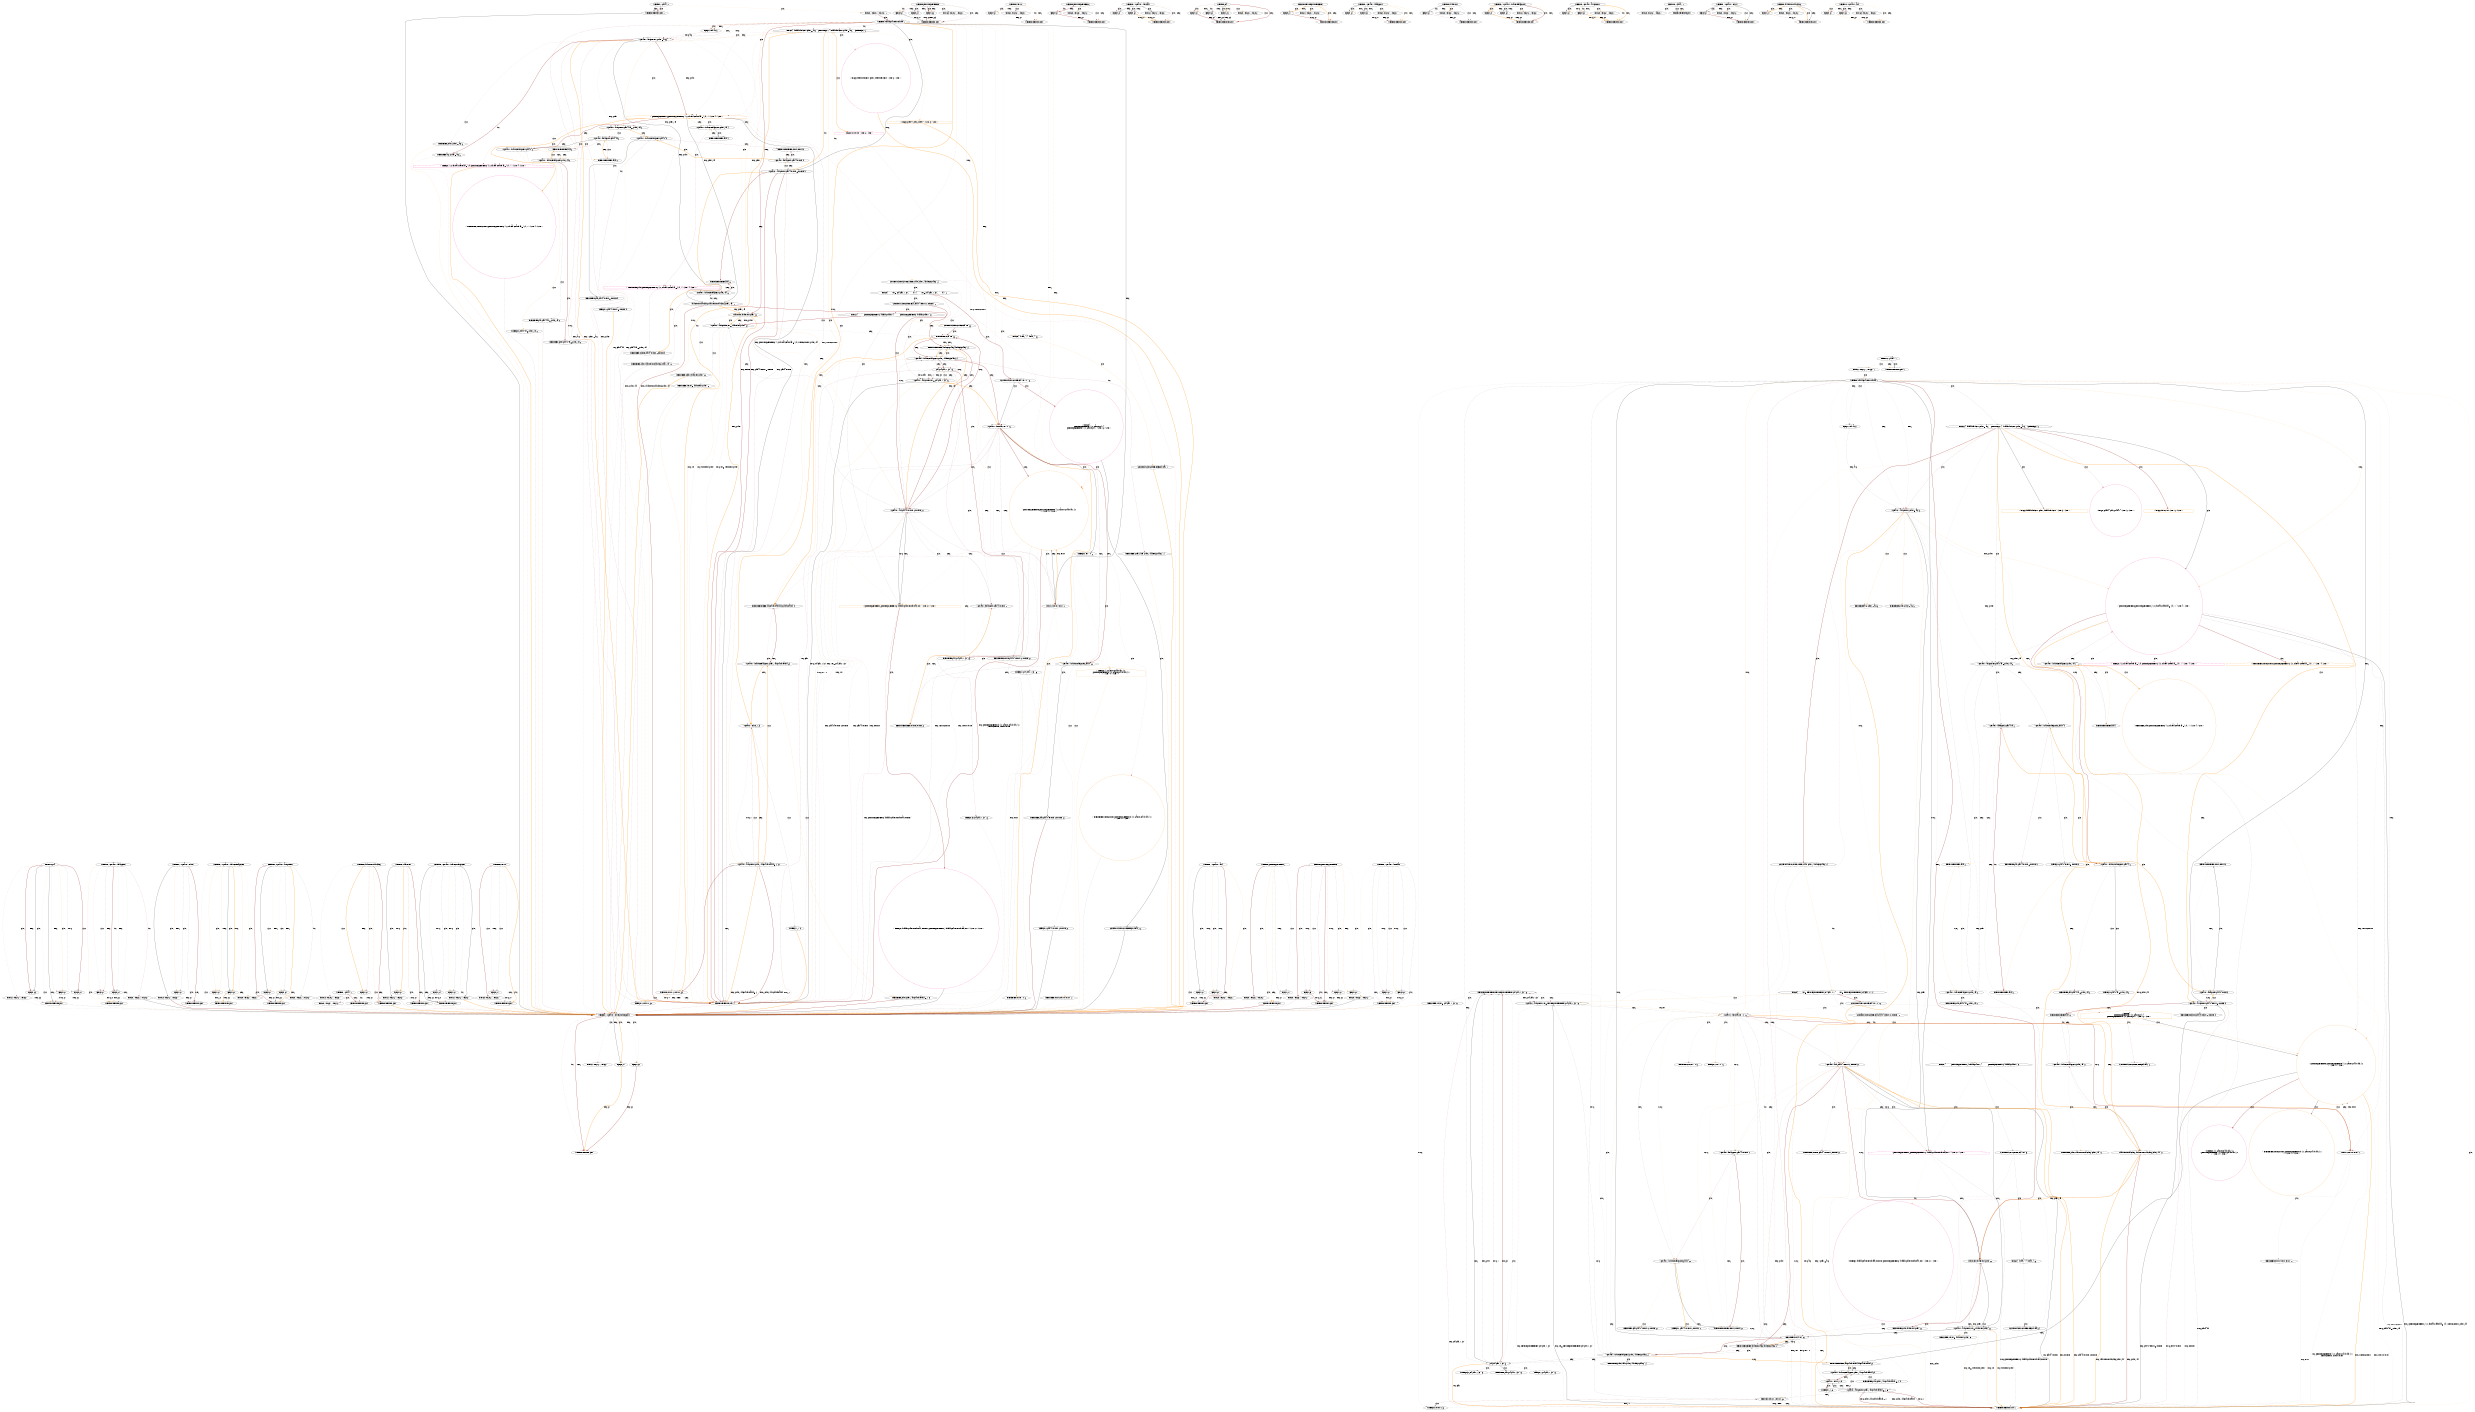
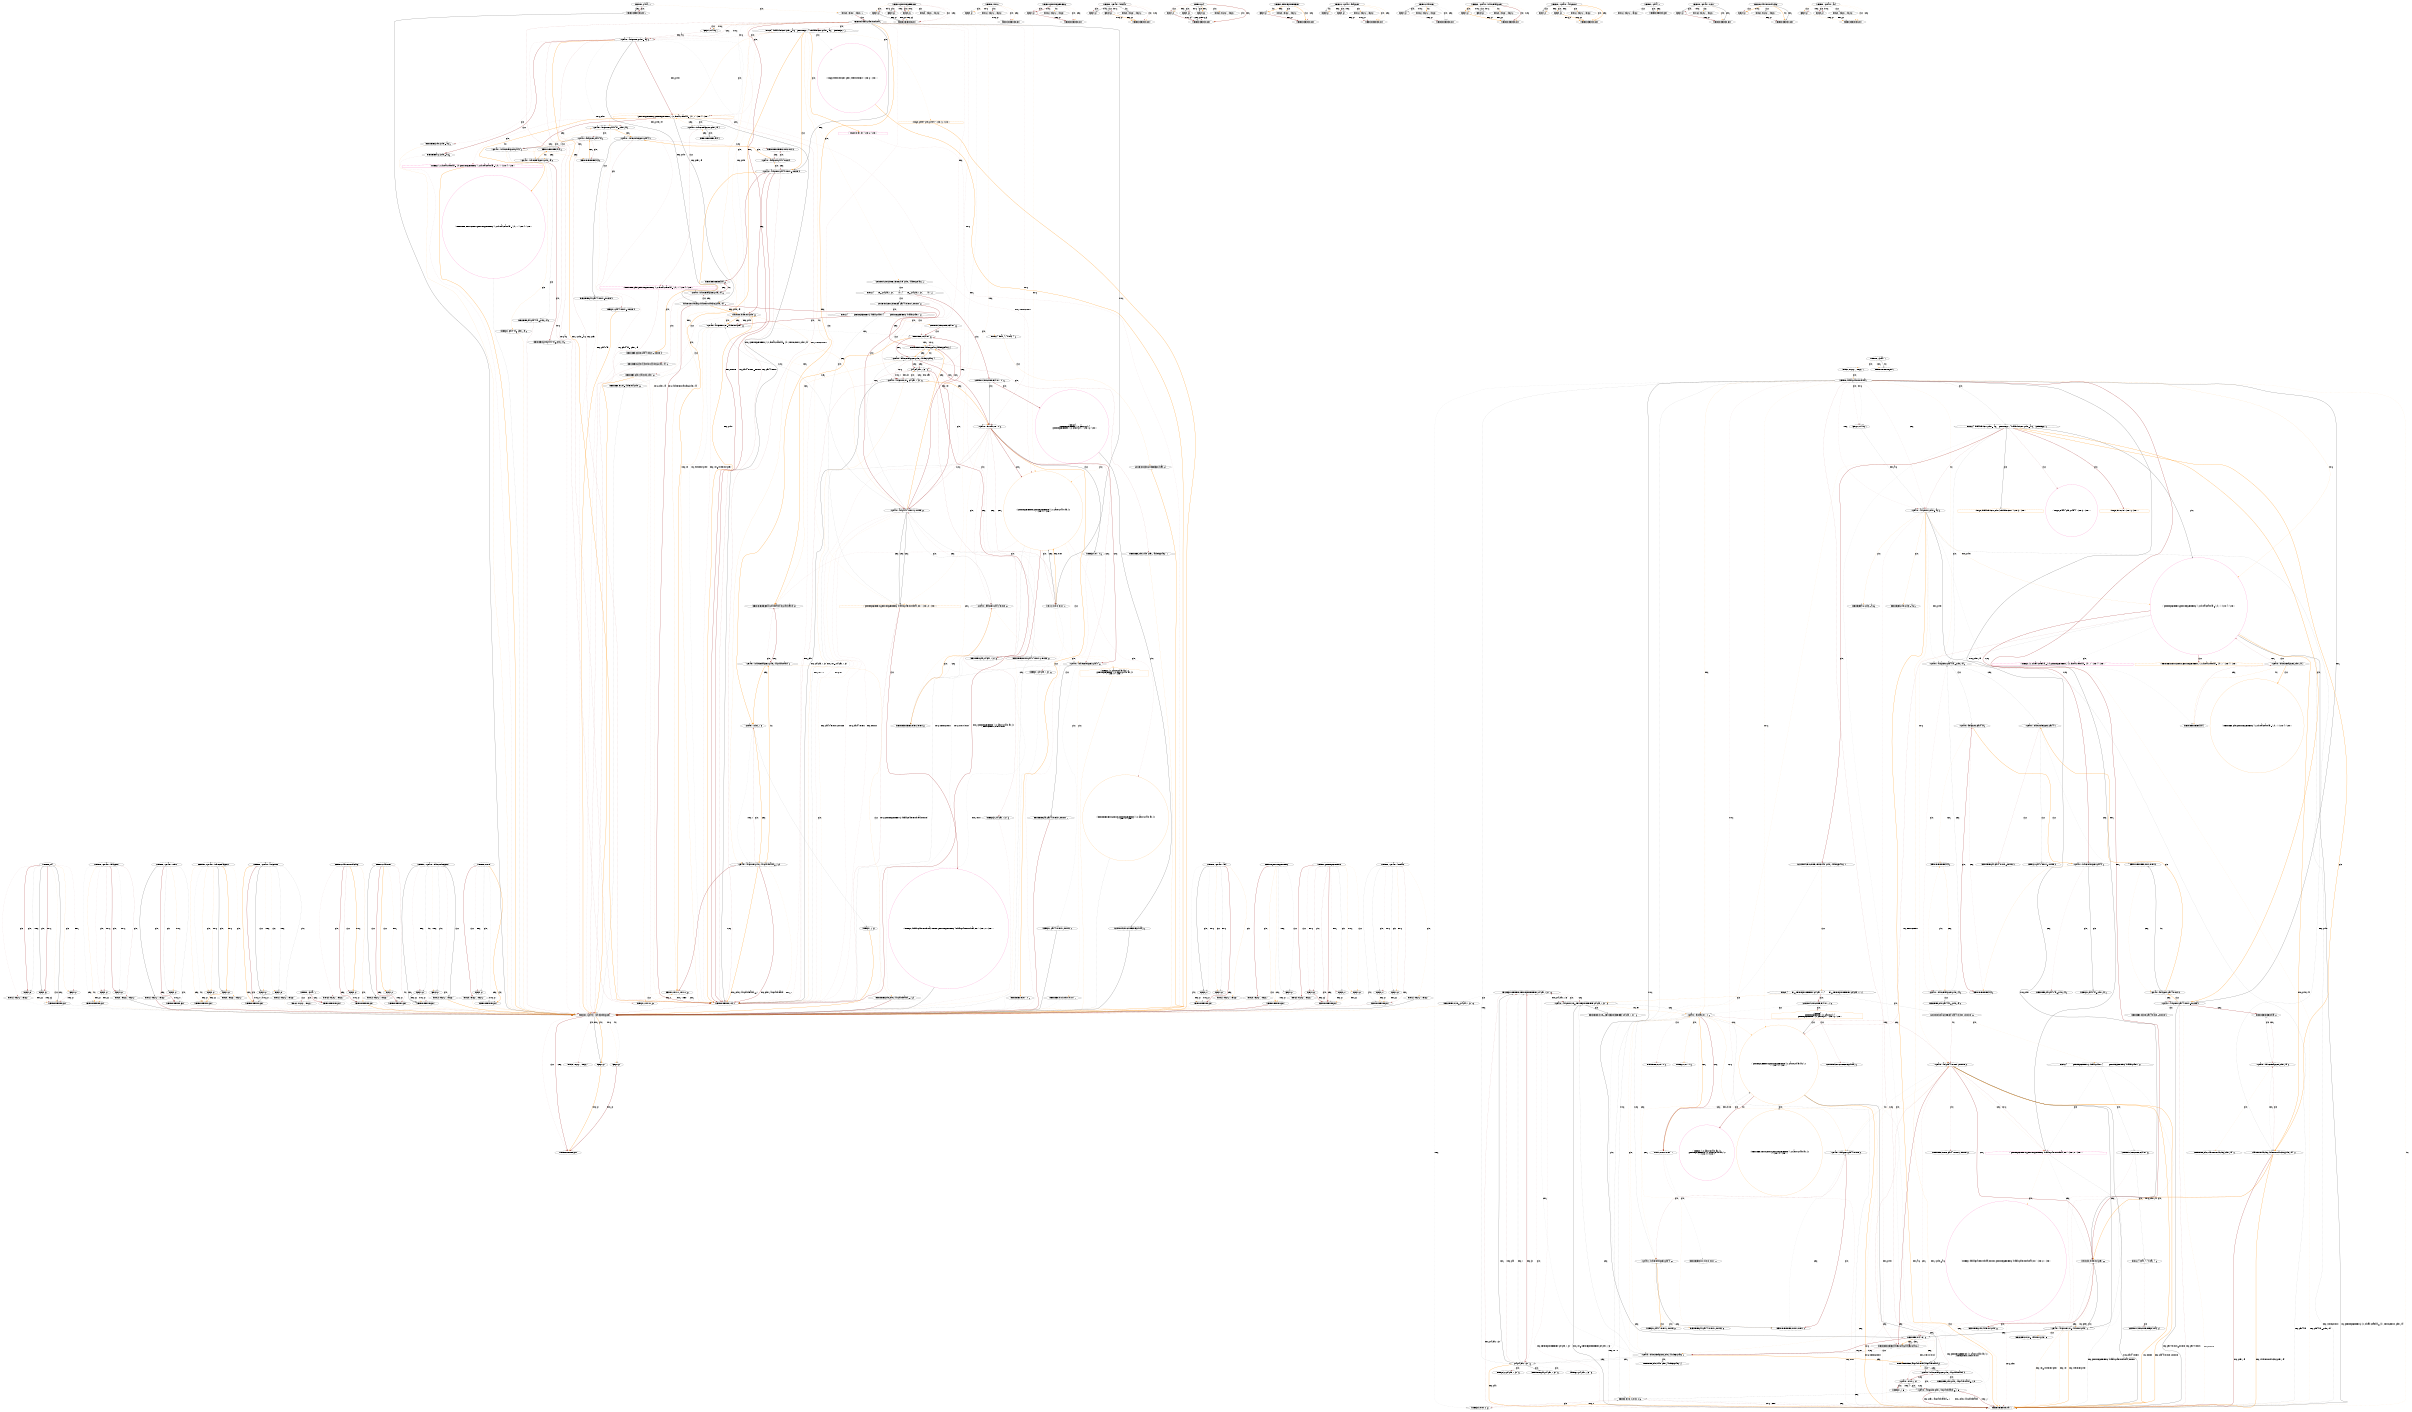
node "(IDENTIFIER,ret,ret = TEMP_FAILURE_RETRY(poll(pfds, 1, 50)))": added
